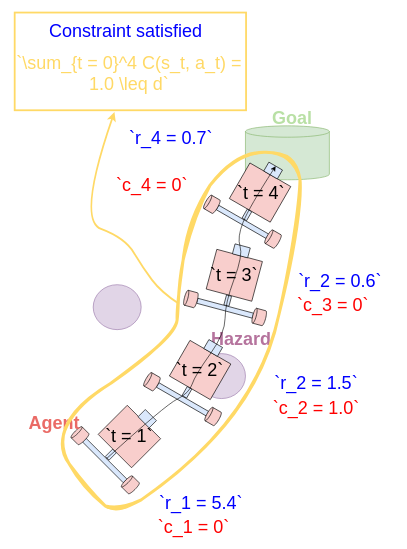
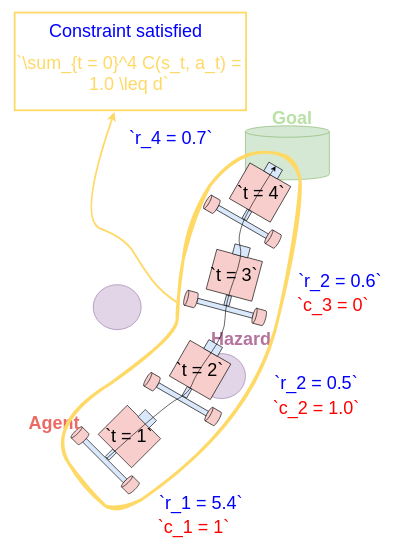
node "`c_4 = 0`": removed
node "`r_2 = 1.5`": label "`r_2 = 1.5`" -> "`r_2 = 0.5`"
node "`c_1 = 0`": label "`c_1 = 0`" -> "`c_1 = 1`"
